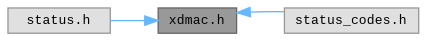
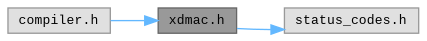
edge "status_codes.h" -> "xdmac.h": reversed
node "status.h": label "status.h" -> "compiler.h"
